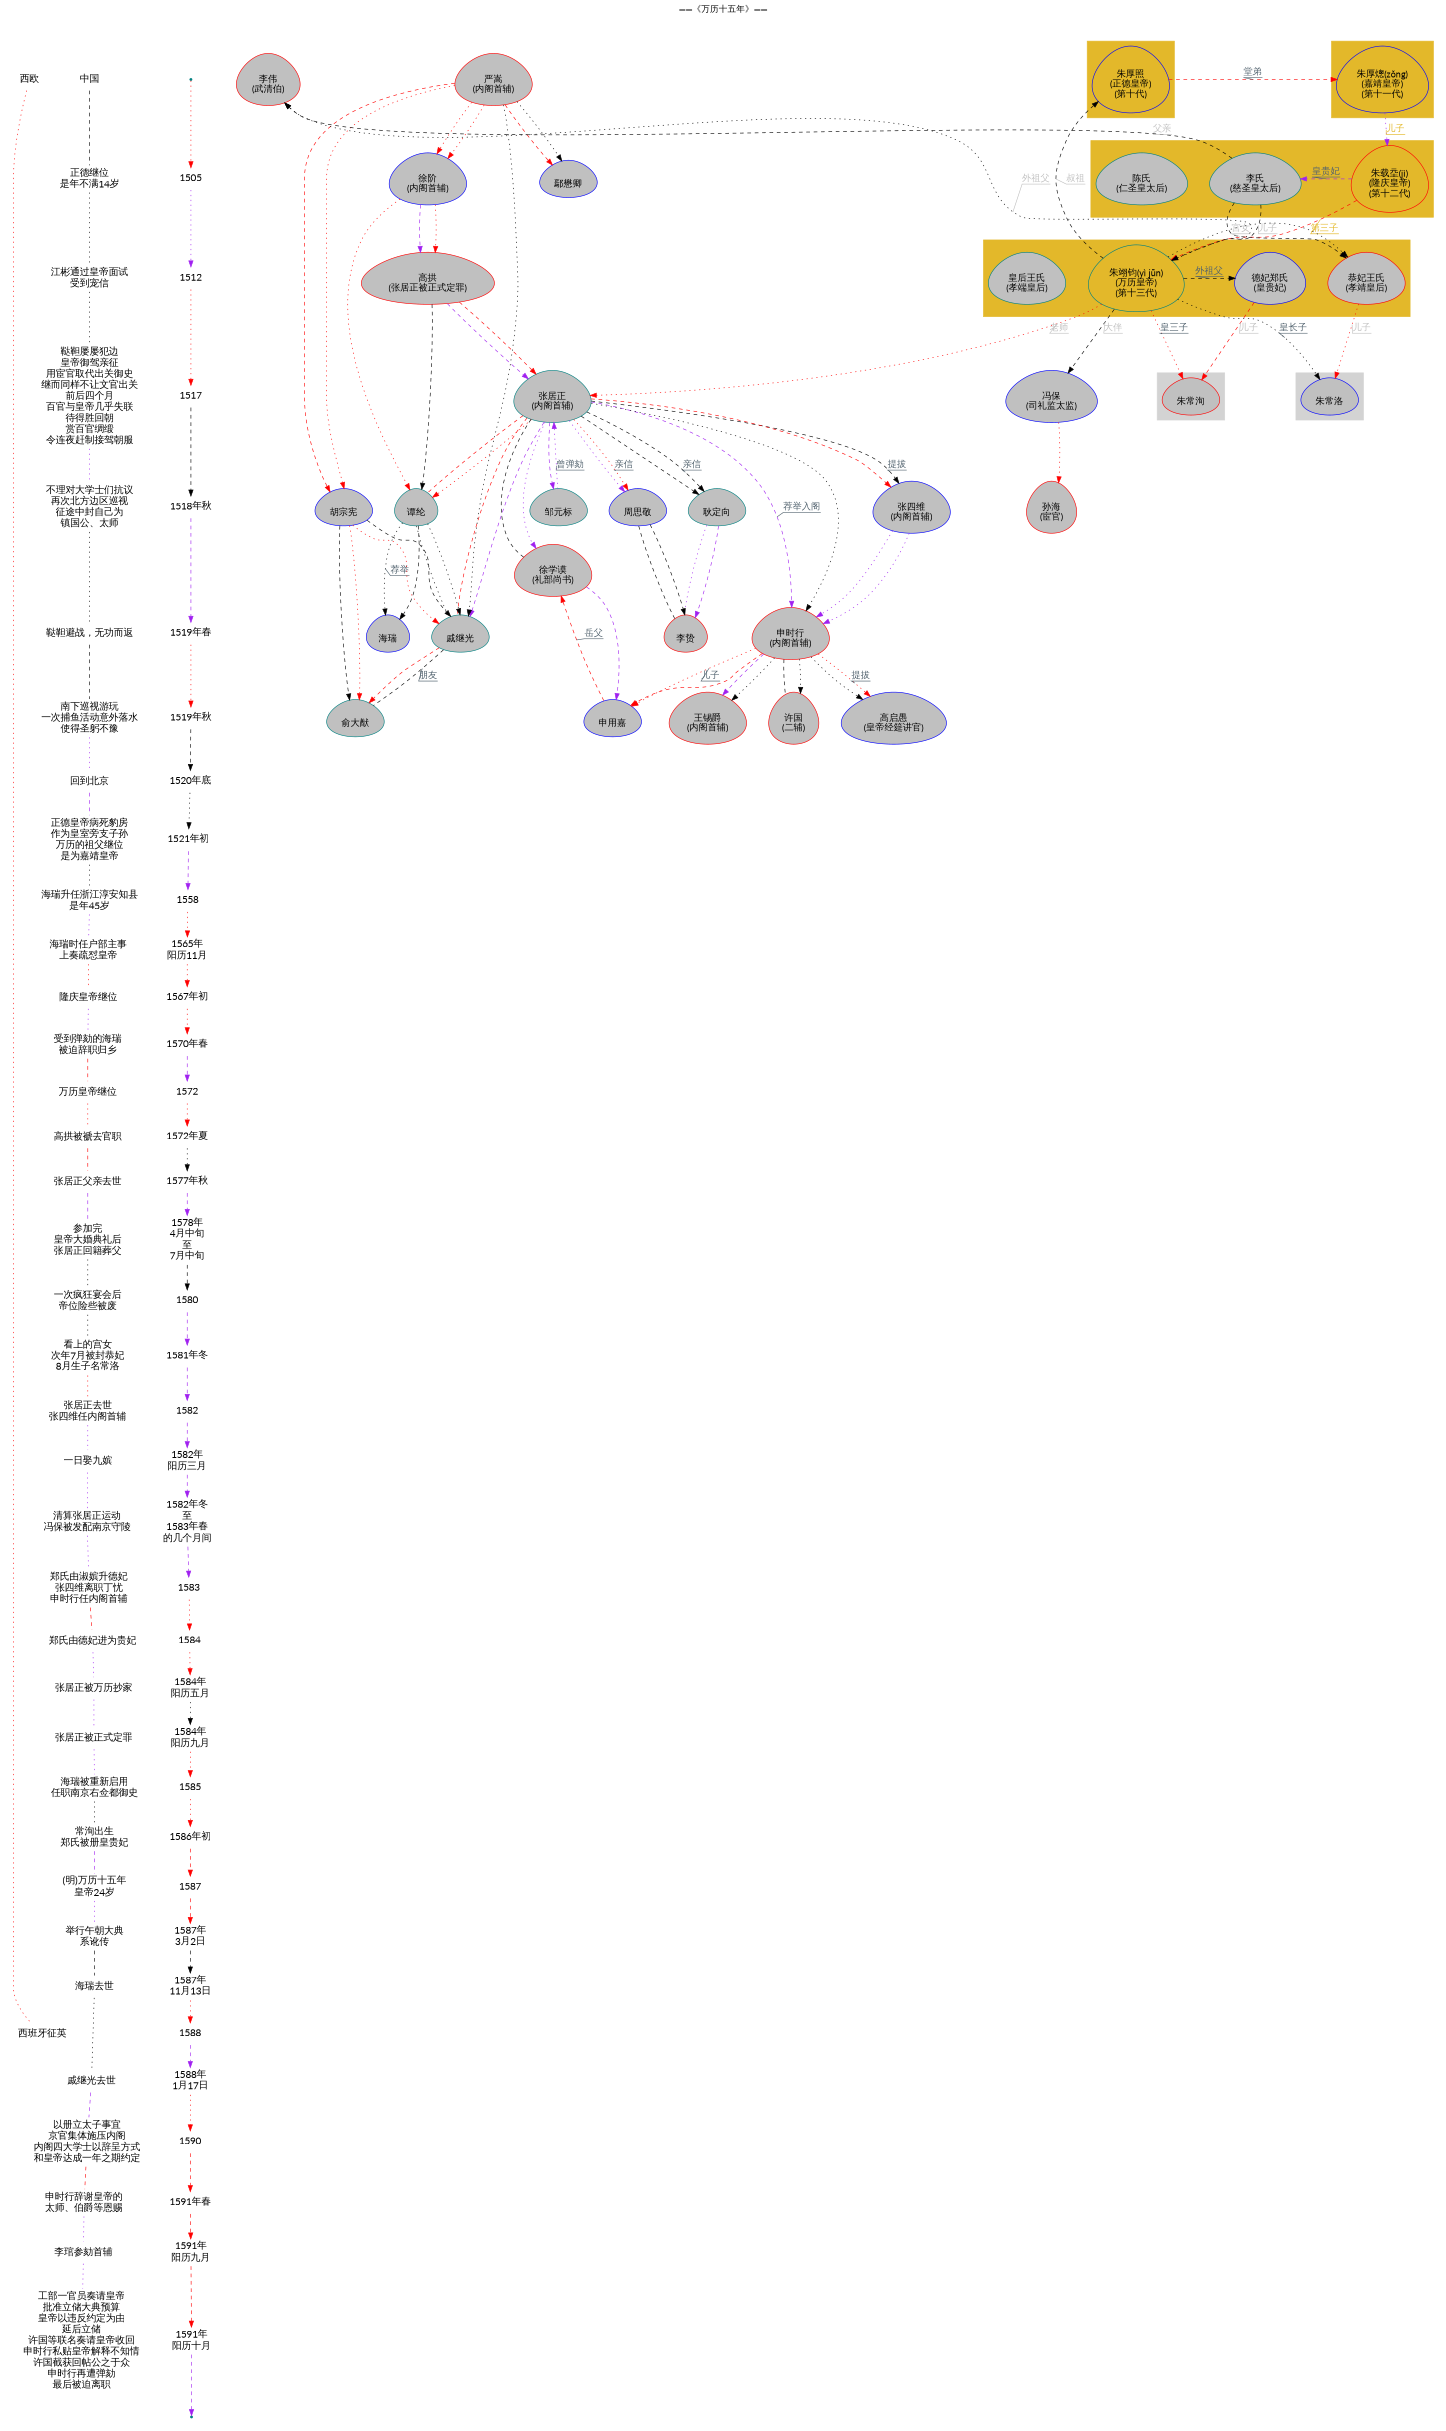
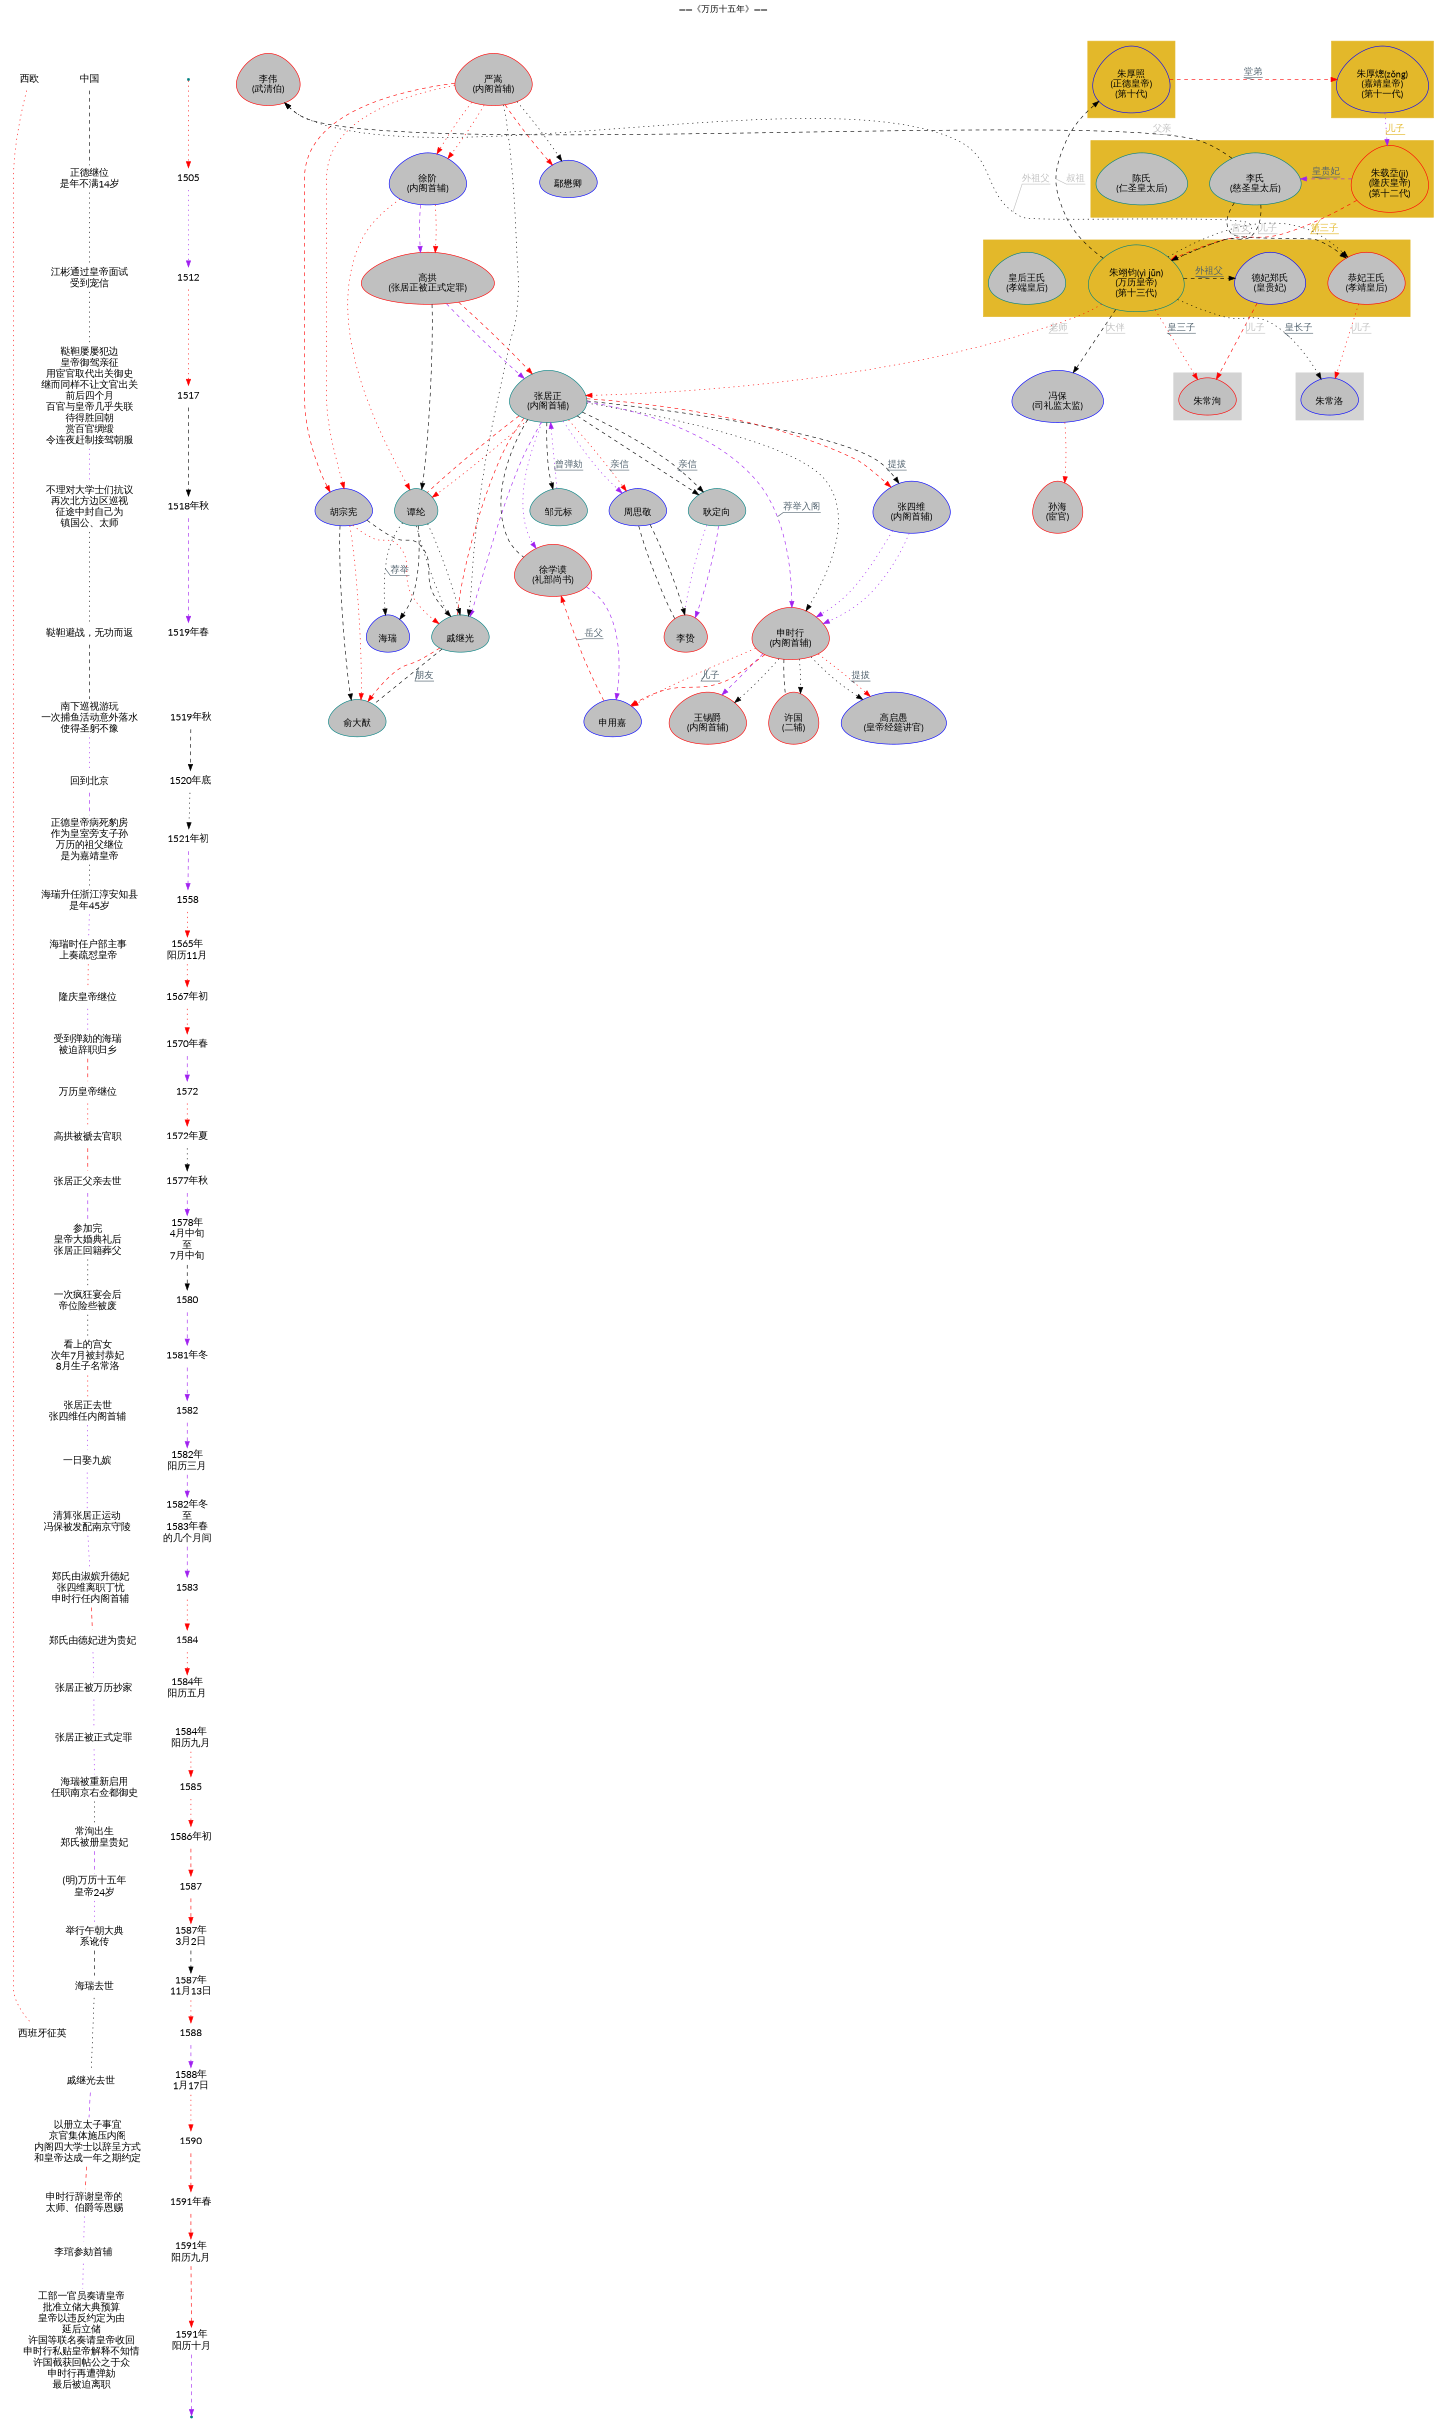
edge "张居正 (内阁首辅)" -> "邹元标": color purple -> black
edge "1519年春" -> "1519年秋": removed
edge "1584年 阳历五月" -> "1584年 阳历九月": removed
